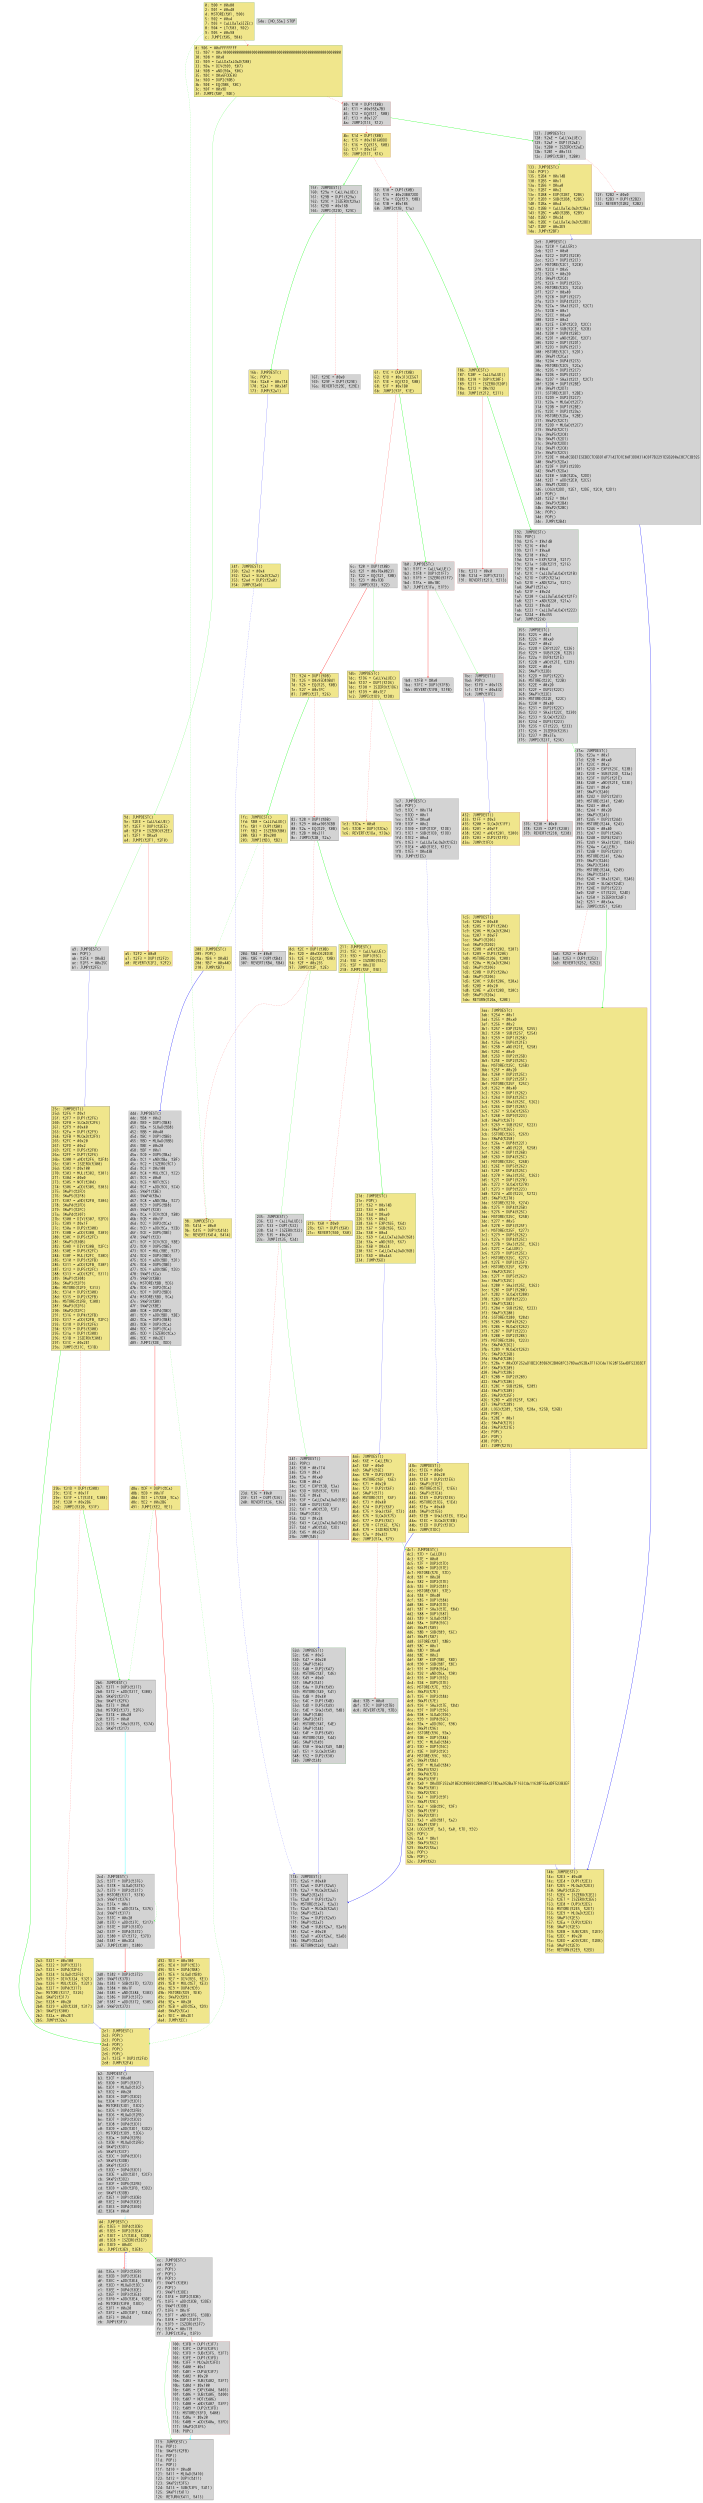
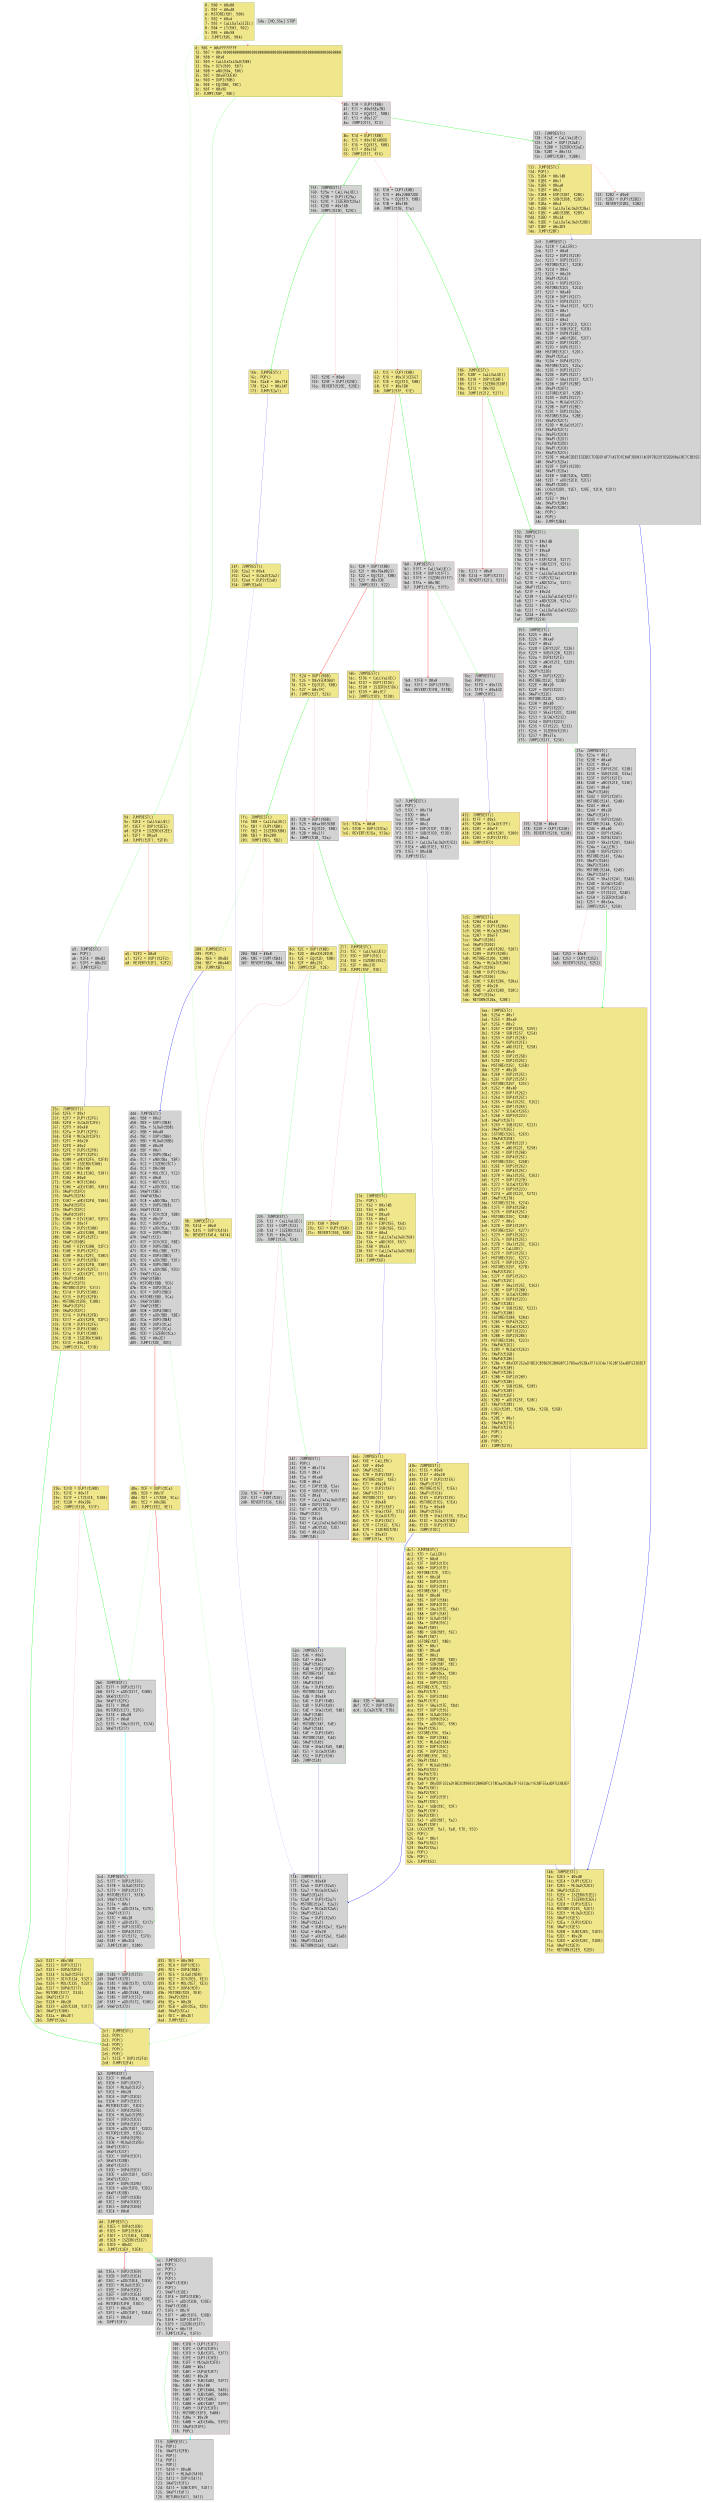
node "4bd: %7B = #0x0 4bf: %7C = DUP1(%7B) 4c0: REVERT(%7B, %7B)": label "4bd: %7B = #0x0 4bf: %7C = DUP1(%7B) 4c0: REVERT(%7B, %7B)" -> "4bd: %7B = #0x0 4bf: %7C = DUP1(%7B) 4c0: SLOAD(%7B, %7B)"
